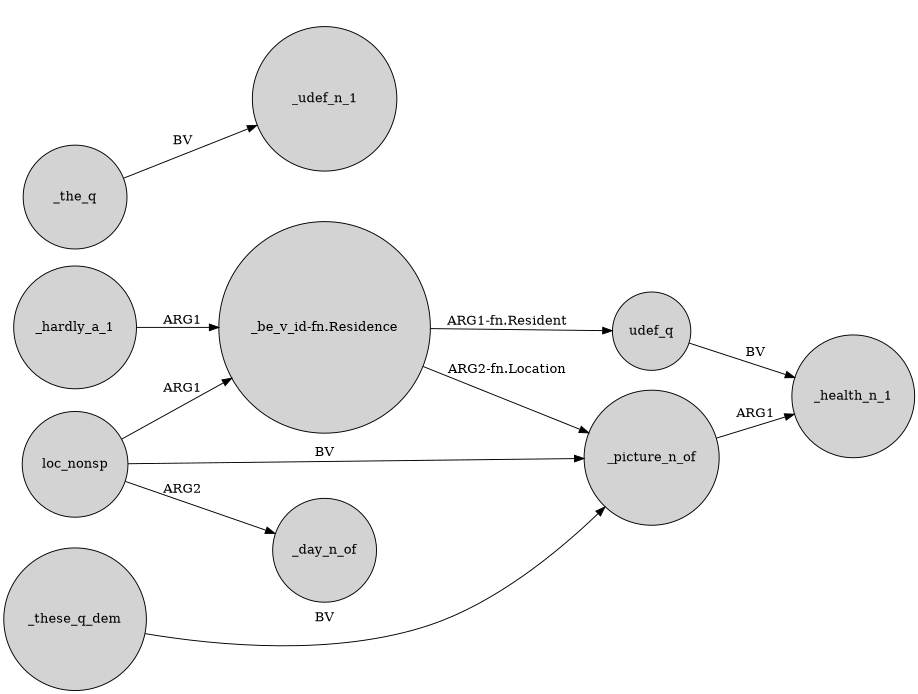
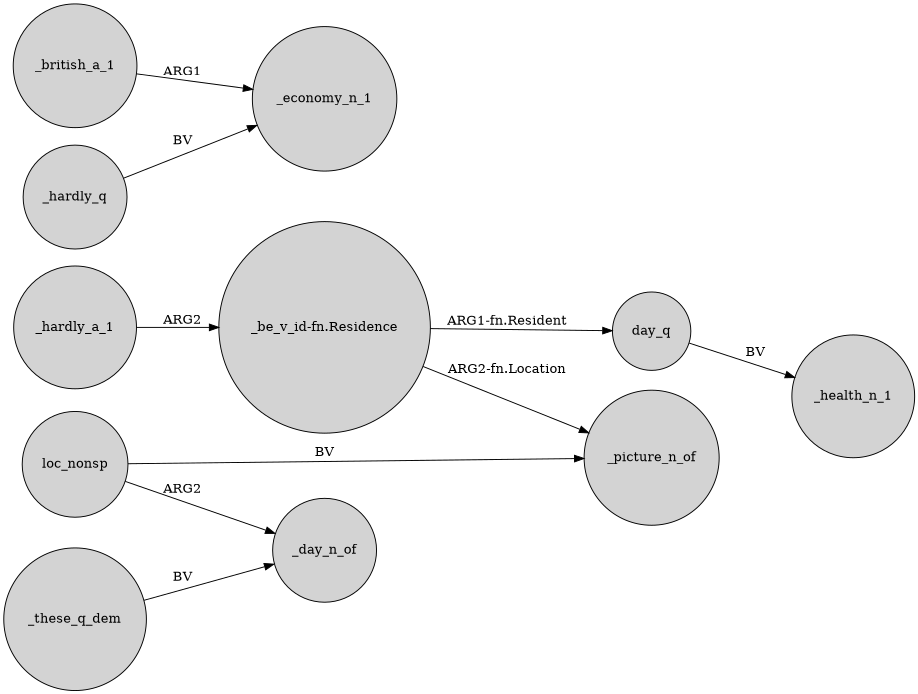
node "_british_a_1": added
node "_udef_n_1": label "_udef_n_1" -> "_economy_n_1"
node "_the_q": label "_the_q" -> "_hardly_q"
edge "_hardly_a_1" -> "_be_v_id-fn.Residence": label "ARG1" -> "ARG2"
node "udef_q": label "udef_q" -> "day_q"
edge "loc_nonsp" -> "_be_v_id-fn.Residence": removed, label "ARG1"
edge "_picture_n_of" -> "_health_n_1": removed, label "ARG1"
edge "_these_q_dem" -> "_picture_n_of": now "_these_q_dem" -> "_day_n_of"
